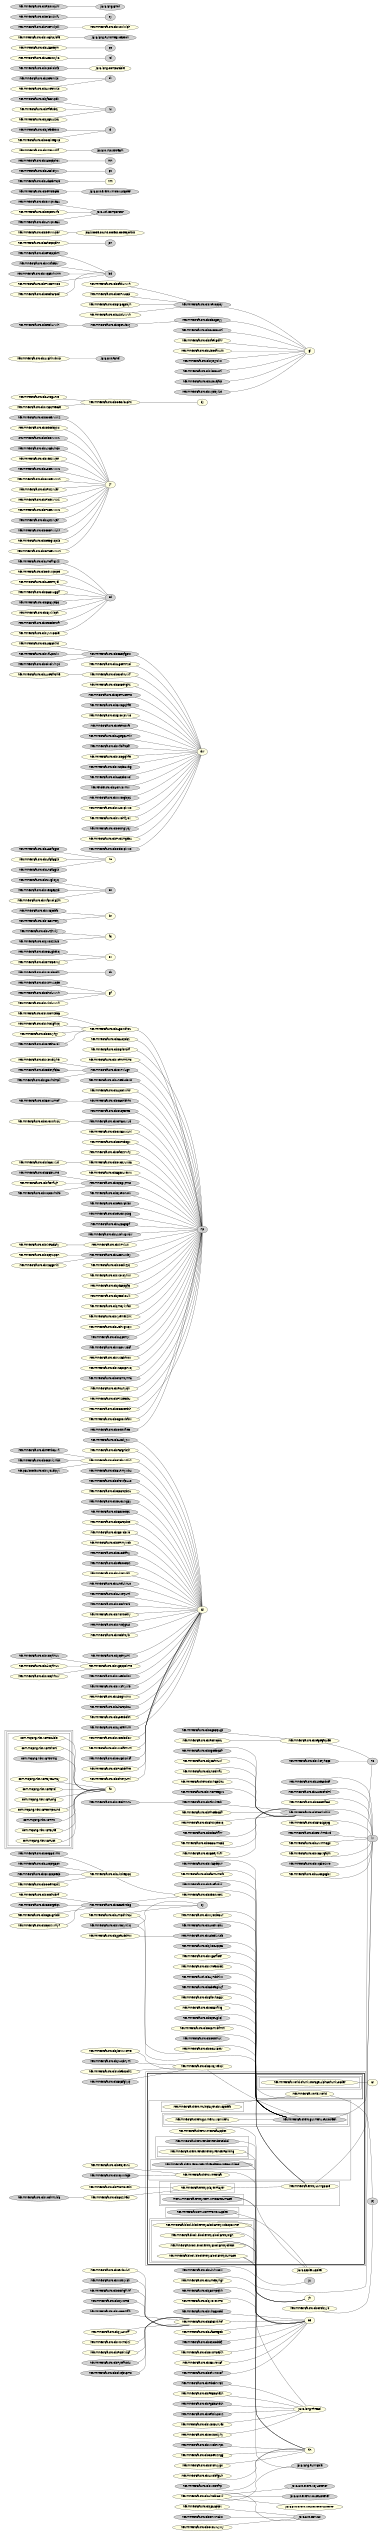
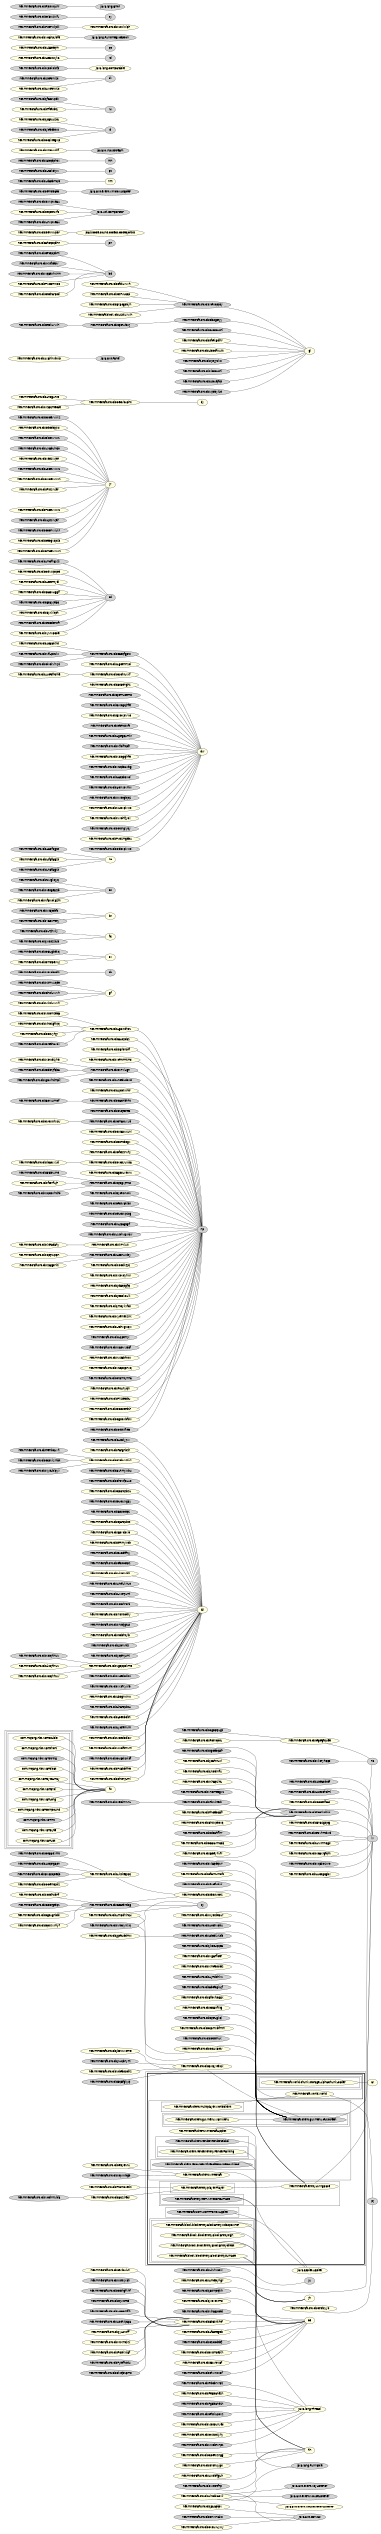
edge "iu" -- "net.minecraft.src.ClsJsEtuuzcu": now "d" -- "net.minecraft.src.ClsJsEtuuzcu"
node "net.minecraft.src.ClsHzFluvvvh": label "net.minecraft.src.ClsHzFluvvvh" -> "net.minecraft.block.ClsHzFluvvvh"
node "src.minecraft.src.ClsFlCevvwxz": label "src.minecraft.src.ClsFlCevvwxz" -> "net.minecraft.src.ClsFlCevvwxz"
node "net.minecraft.src.ClsPlCevvwxz": removed
node "net.render.src.ClsLjCnvpvmw": label "net.render.src.ClsLjCnvpvmw" -> "net.minecraft.src.ClsLjCnvpvmw"
node "net.paulscode.src.ClsNyFublpyv": label "net.paulscode.src.ClsNyFublpyv" -> "net.minecraft.src.ClsNyFublpyv"
node "net.minecraft.src.ClsJjDnvitzi": added
node "com.mojang.nbt.NBTFloat": added
node "net.minecraft.client.ClsKhEpzlitu": label "net.minecraft.client.ClsKhEpzlitu" -> "net.minecraft.src.ClsKhEpzlitu"
node "net.minecraft.util.ClsAyRdohkw": label "net.minecraft.util.ClsAyRdohkw" -> "net.minecraft.src.ClsAyRdohkw"
edge "net.minecraft.src.ClsLdCdzvzdb" -- "net.minecraft.client.gui.menu.GuiScreen": added
node "net.minecraft.client.multiplayer.ClsWEjcdtfs": label "net.minecraft.client.multiplayer.ClsWEjcdtfs" -> "net.minecraft.client.multiplayer.WorldClient"
node "menu.minecraft.entity.item.MinecartFurnace": label "menu.minecraft.entity.item.MinecartFurnace" -> "net.minecraft.entity.item.MinecartFurnace"
node "net.minecraft.src.ClsHsGkkpaja": added
edge "net.minecraft.src.ClsMxCbrxnpz" -- "hh": now "net.minecraft.src.ClsMxCbrxnpz" -- "java.lang.Thread"
